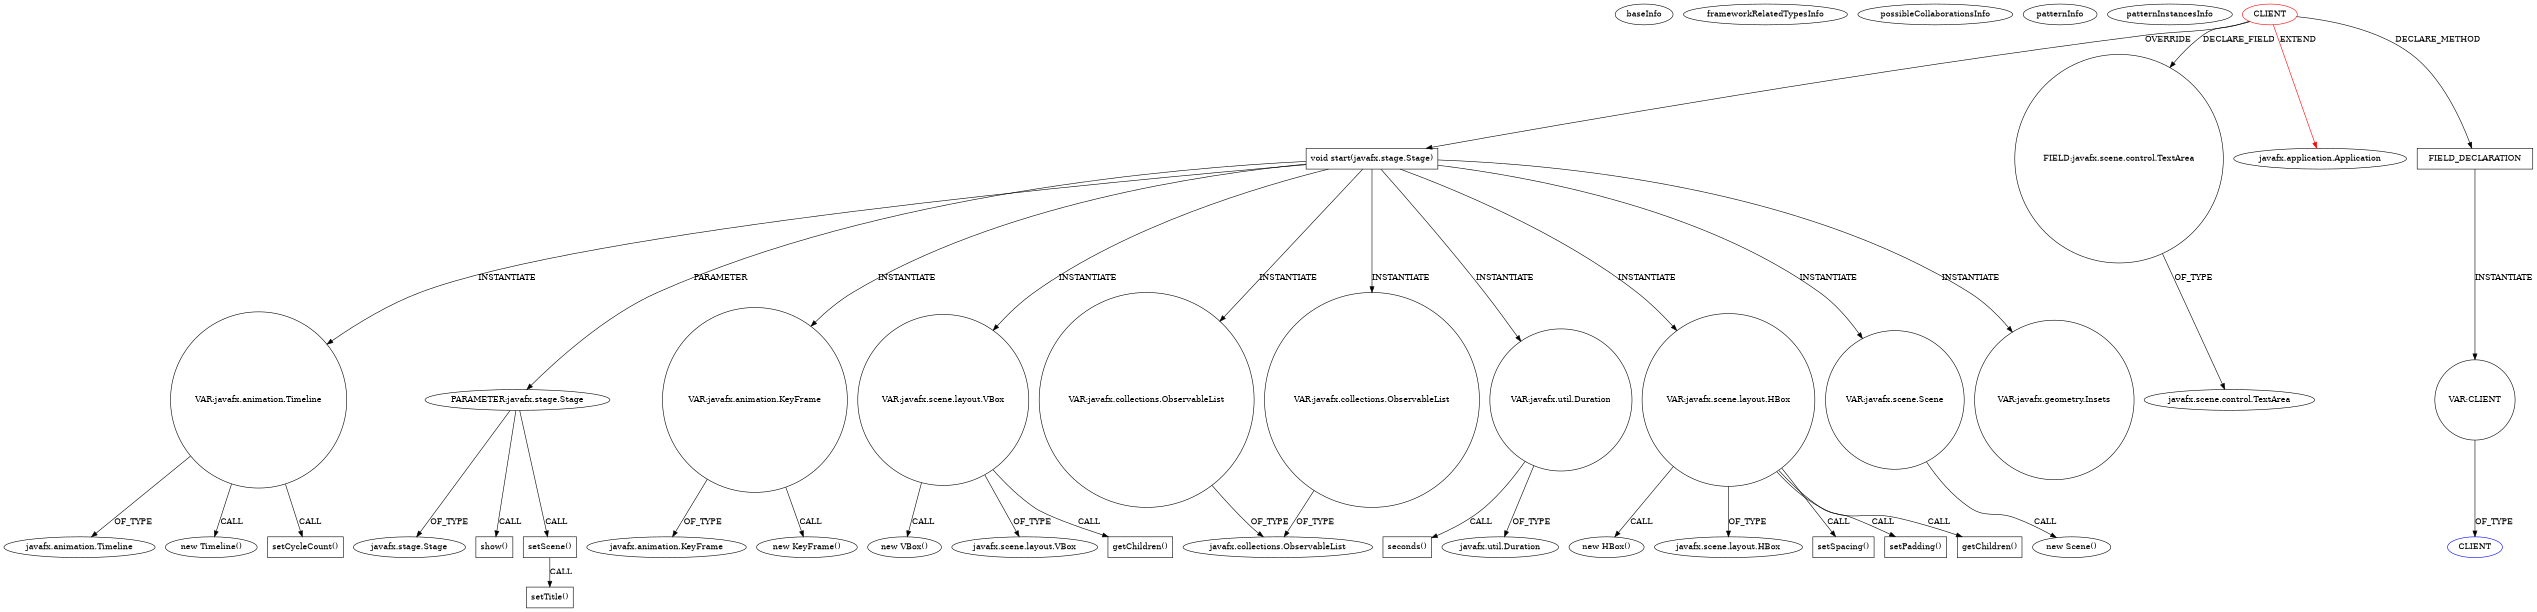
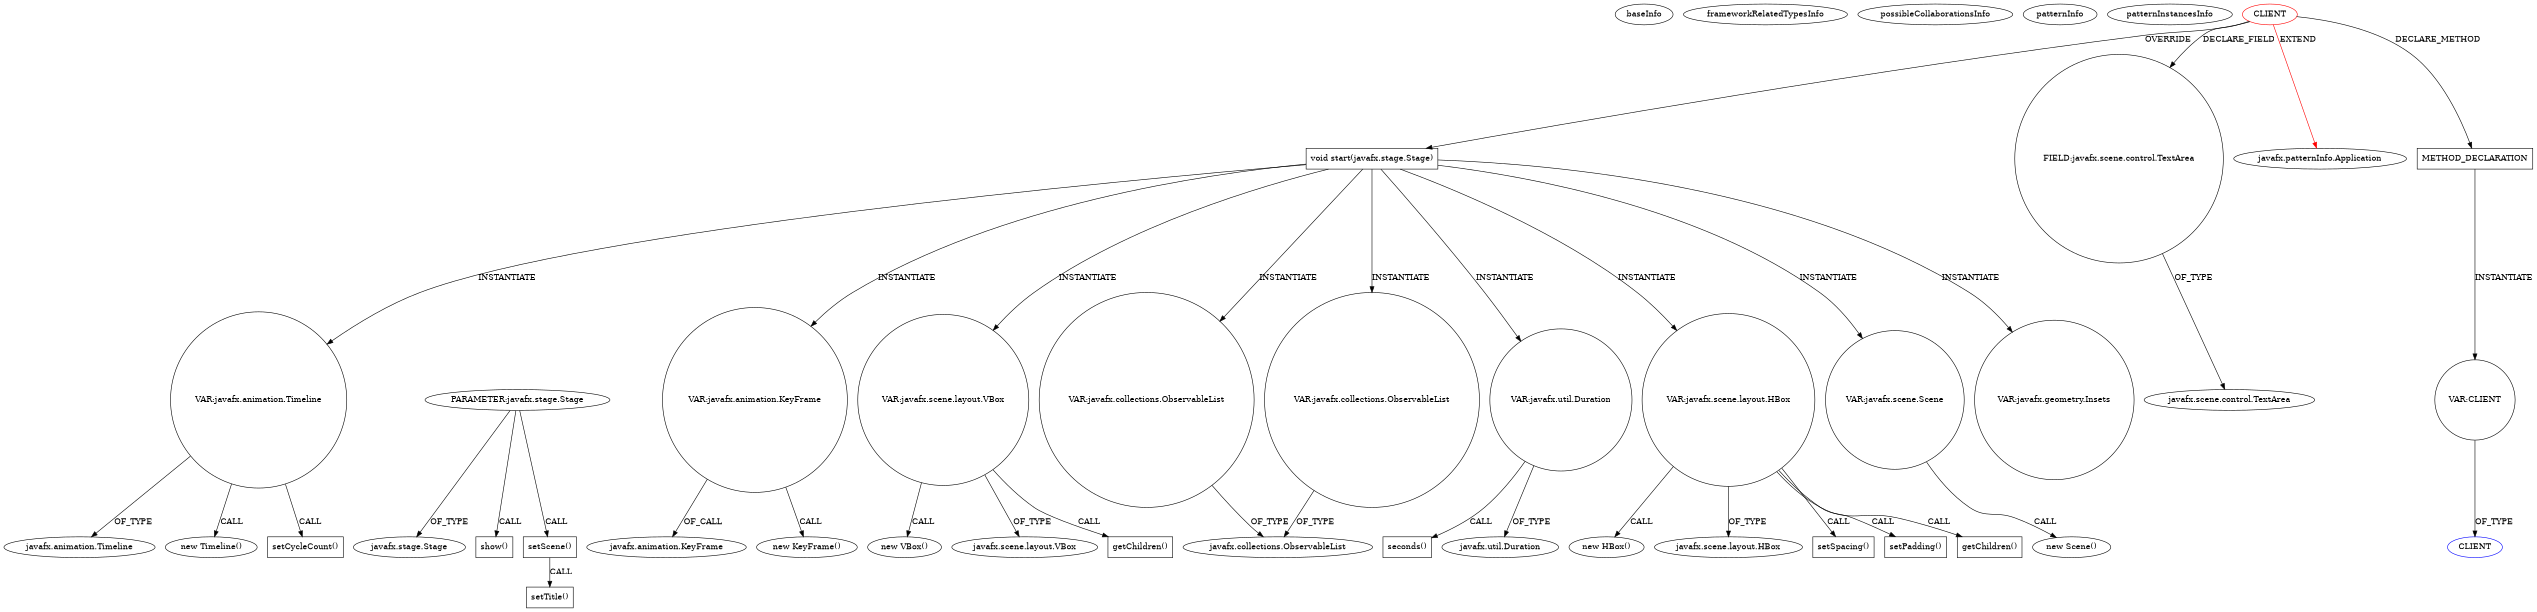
node "javafx.application.Application": label "javafx.application.Application" -> "javafx.patternInfo.Application"
node "FIELD_DECLARATION": label "FIELD_DECLARATION" -> "METHOD_DECLARATION"
edge "void start(javafx.stage.Stage)" -> "PARAMETER:javafx.stage.Stage": removed, label "PARAMETER"
edge "VAR:javafx.animation.KeyFrame" -> "javafx.animation.KeyFrame": label "OF_TYPE" -> "OF_CALL"
